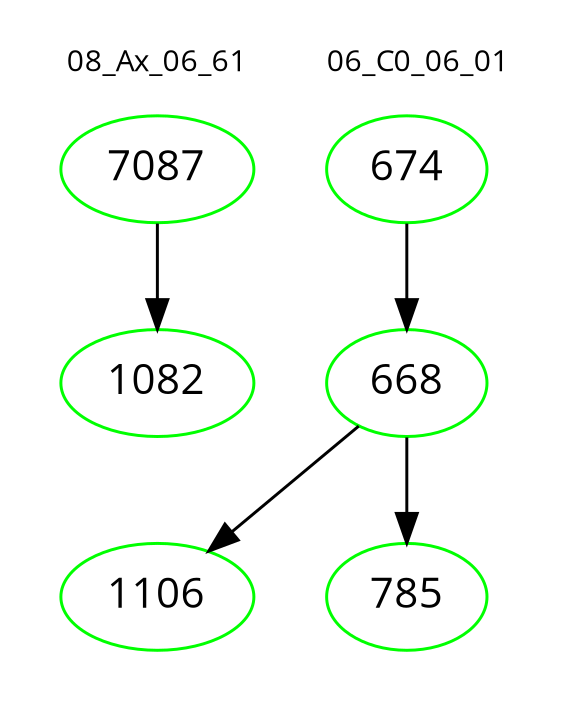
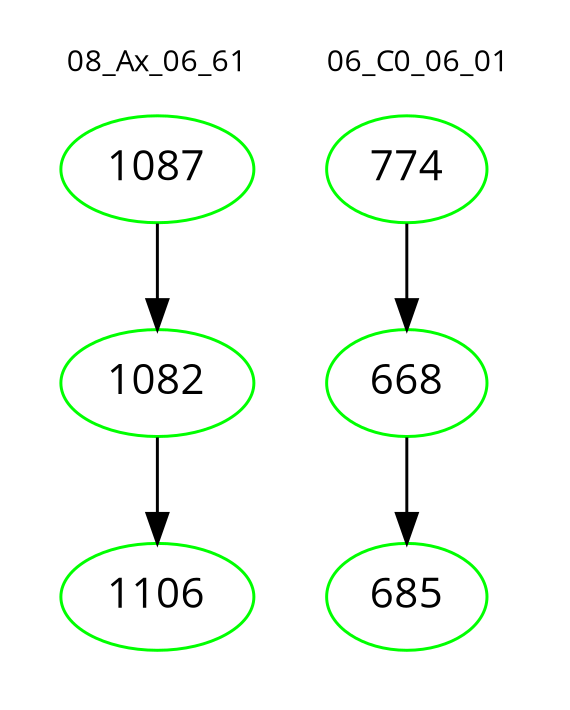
node "7087": label "7087" -> "1087"
node "674": label "674" -> "774"
edge "668" -> "1106": now "1082" -> "1106"
node "785": label "785" -> "685"
